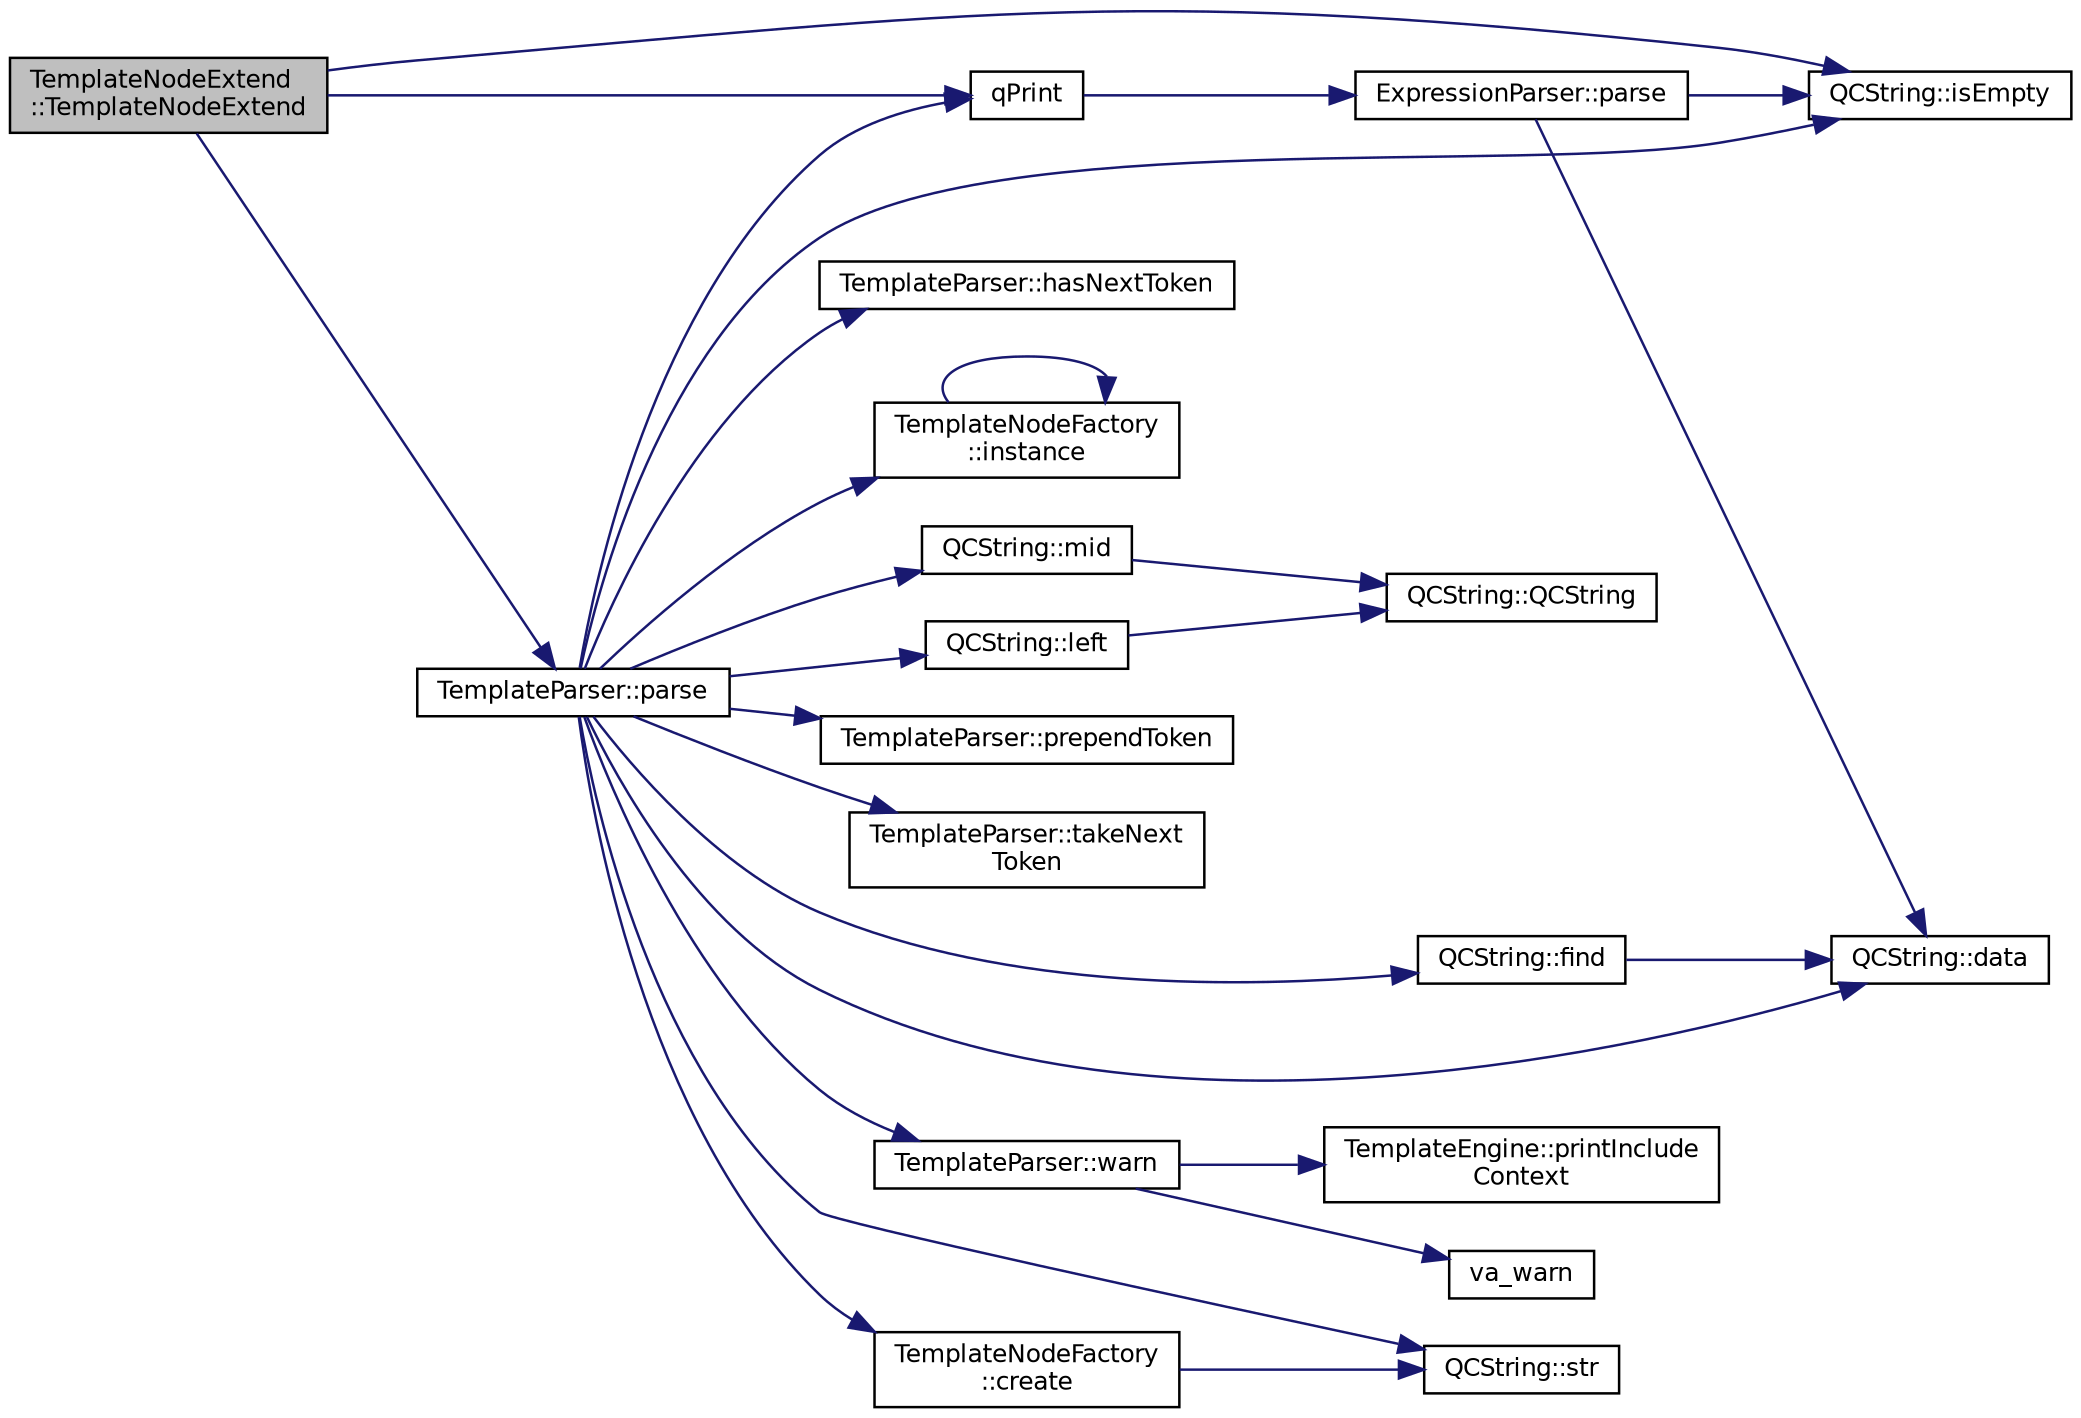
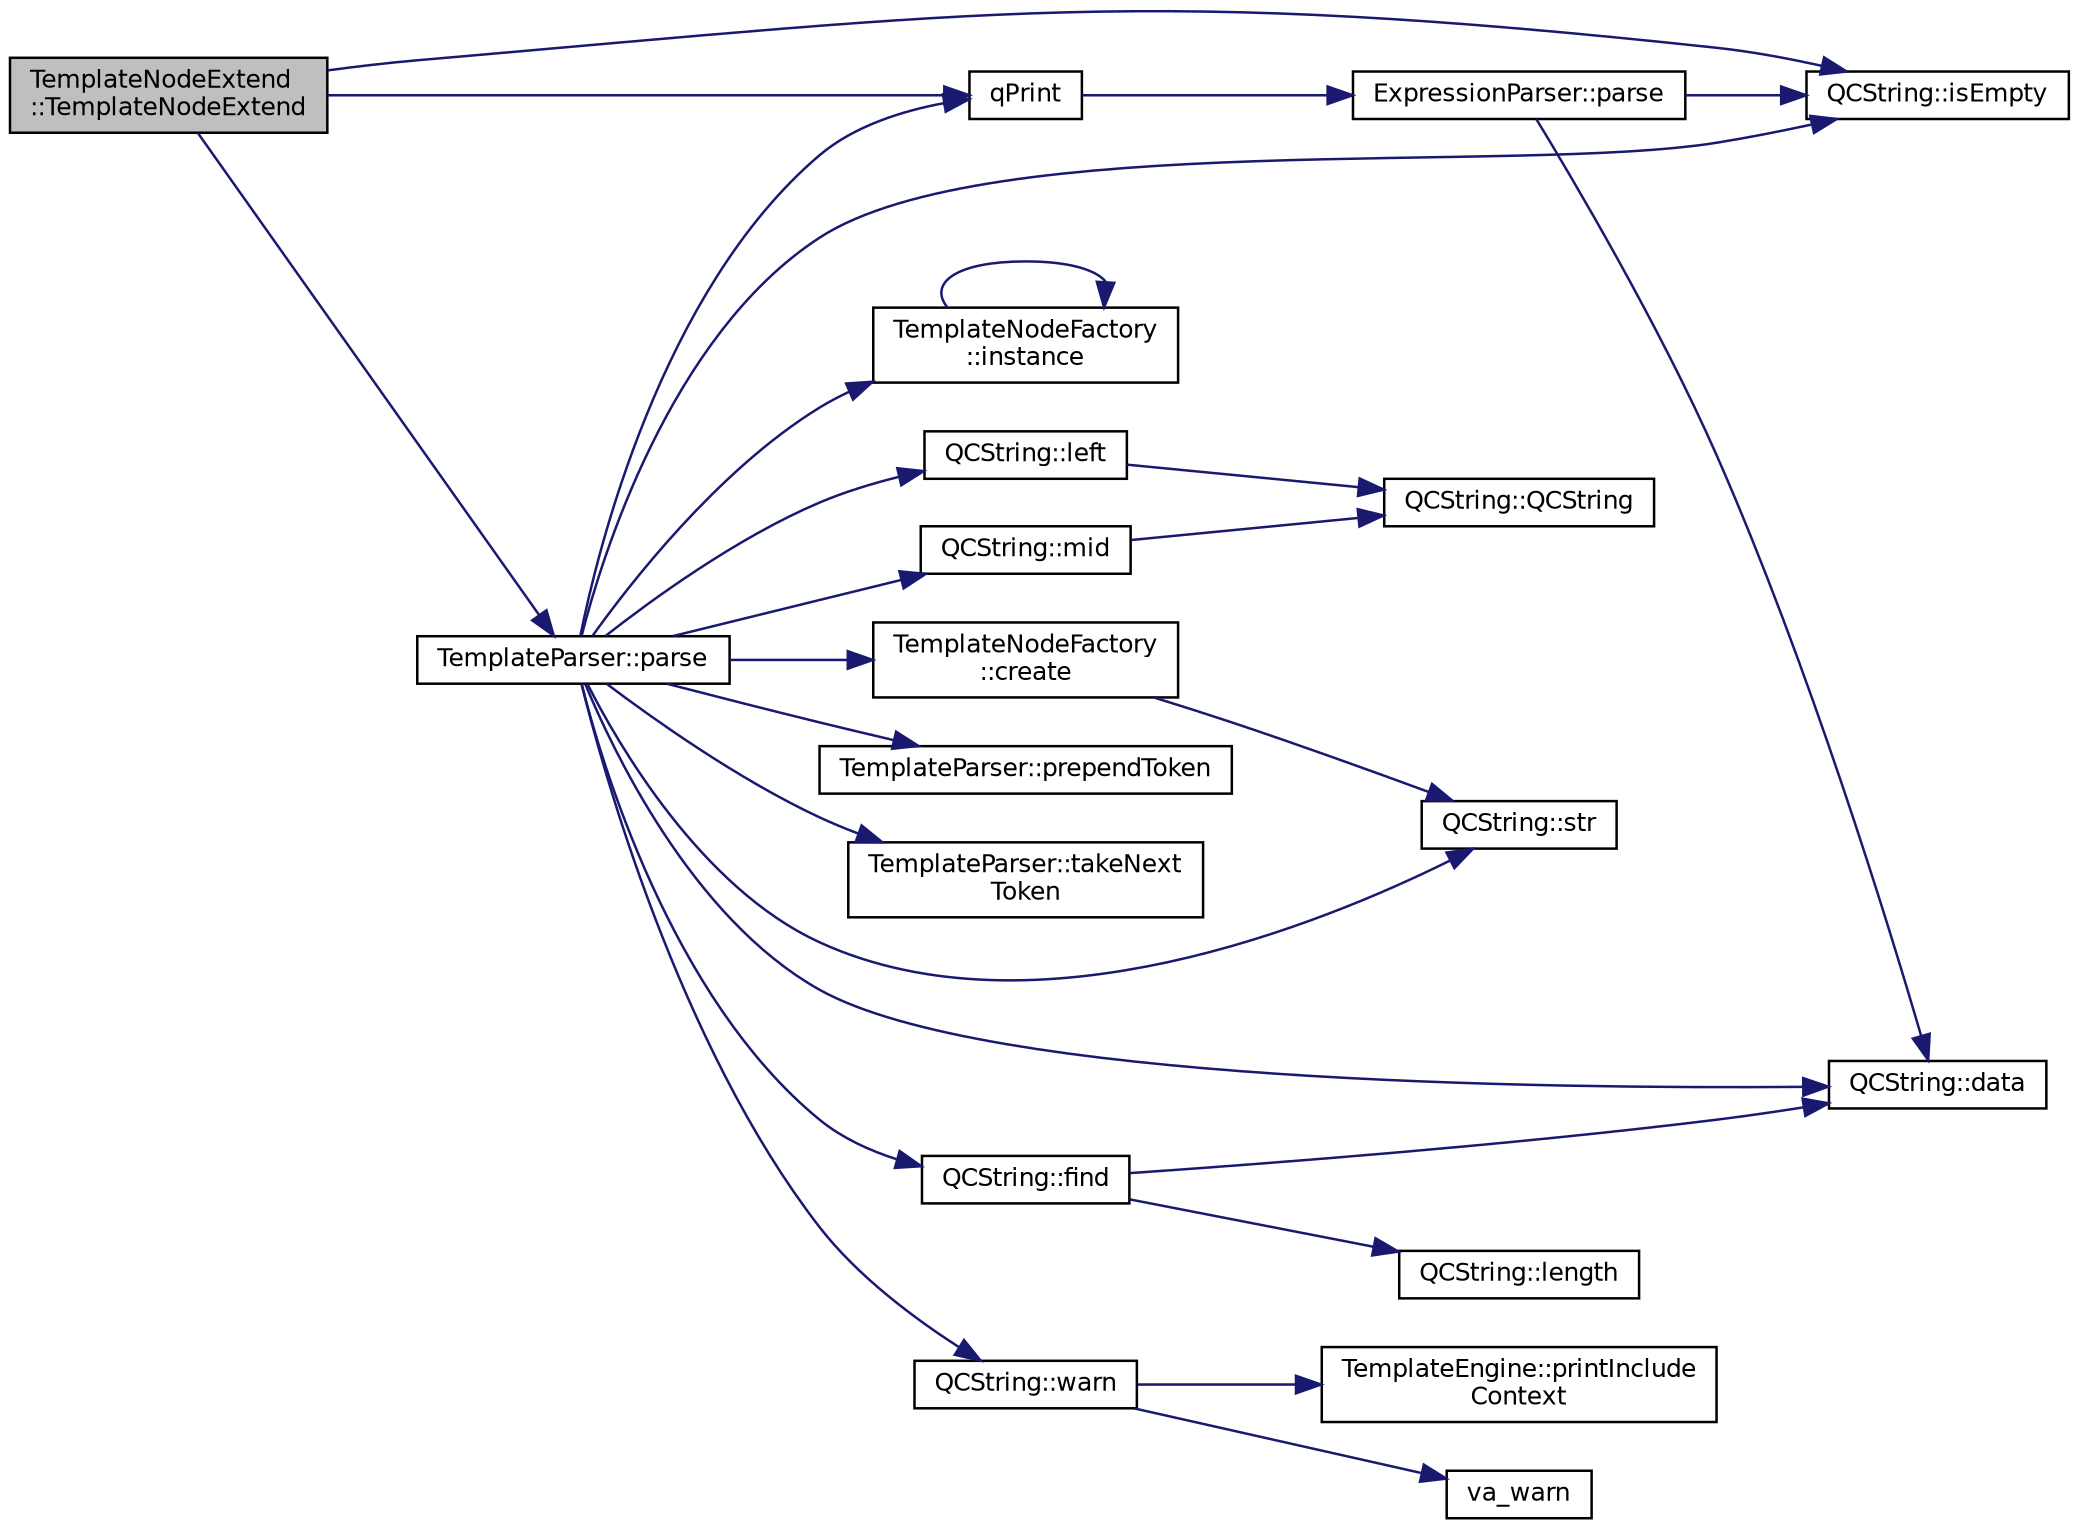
node "TemplateParser::hasNextToken": removed
node "TemplateParser::warn": label "TemplateParser::warn" -> "QCString::warn"
node "QCString::length": added
